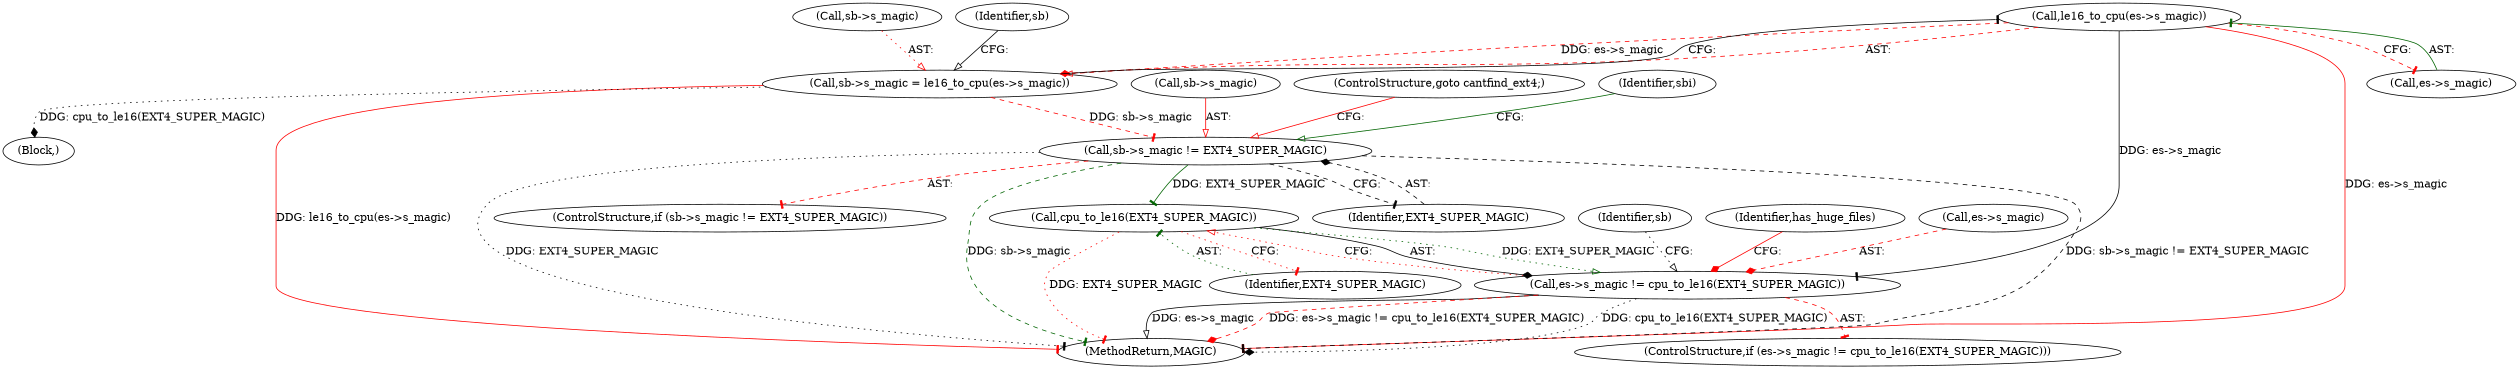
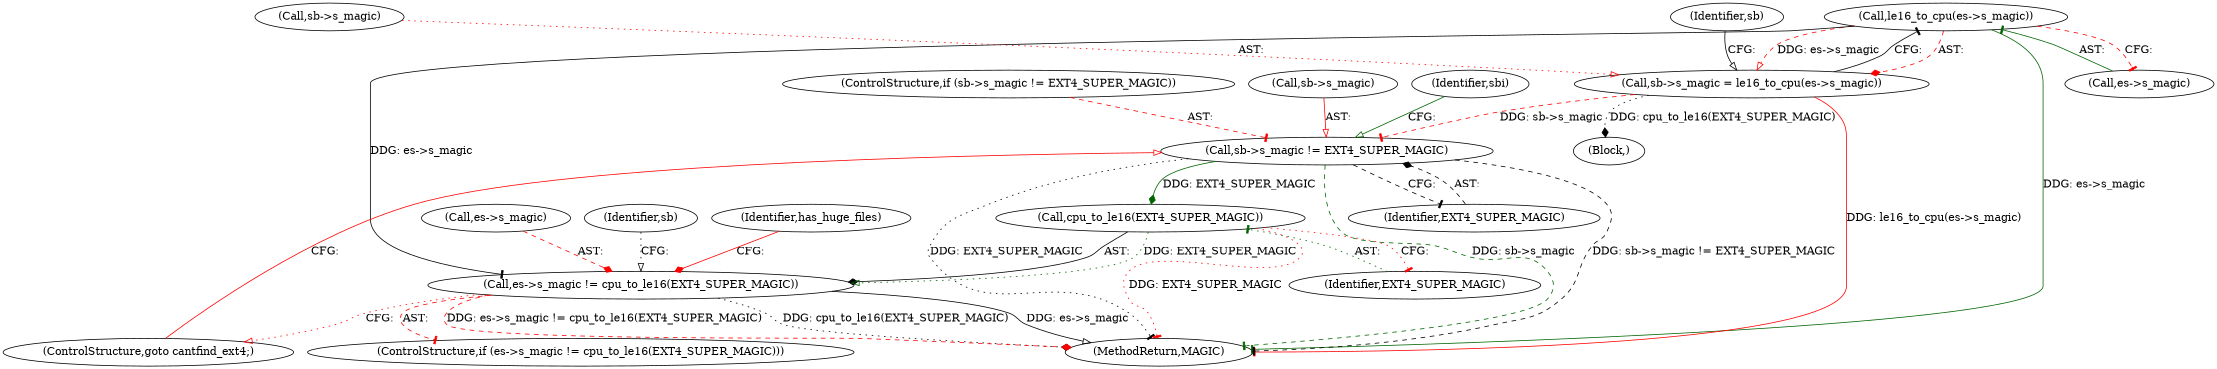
edge "(Call,sb->s_magic != EXT4_SUPER_MAGIC)" -> "(ControlStructure,if (sb->s_magic != EXT4_SUPER_MAGIC))": reversed
edge "(Call,sb->s_magic != EXT4_SUPER_MAGIC)" -> "(Call,cpu_to_le16(EXT4_SUPER_MAGIC))": arrowhead tee -> diamond
edge "(Call,es->s_magic != cpu_to_le16(EXT4_SUPER_MAGIC))" -> "(Call,cpu_to_le16(EXT4_SUPER_MAGIC))": now "(Call,es->s_magic != cpu_to_le16(EXT4_SUPER_MAGIC))" -> "(ControlStructure,goto cantfind_ext4;)"
edge "(Call,le16_to_cpu(es->s_magic))" -> "(MethodReturn,MAGIC)": color red -> darkgreen
